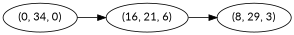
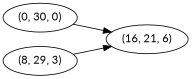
node "(0, 34, 0)": label "(0, 34, 0)" -> "(0, 30, 0)"
edge "(16, 21, 6)" -> "(8, 29, 3)": reversed
